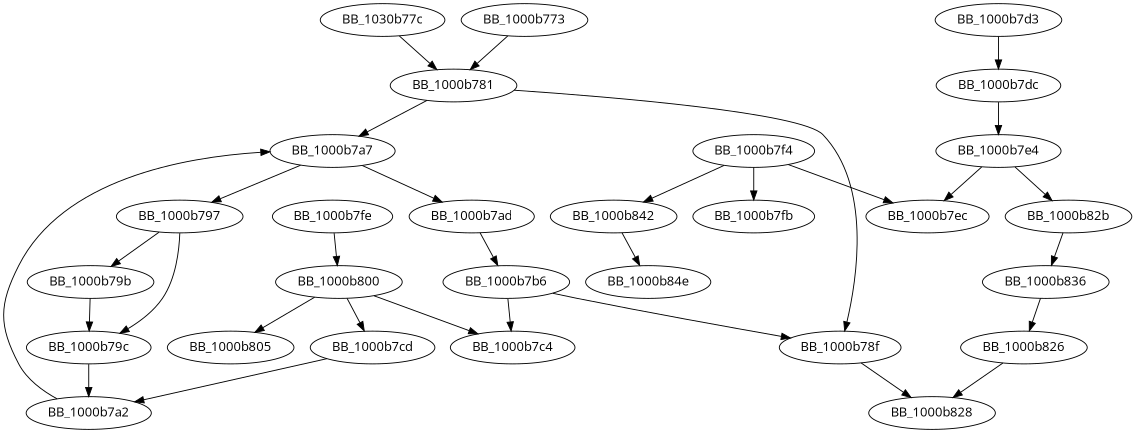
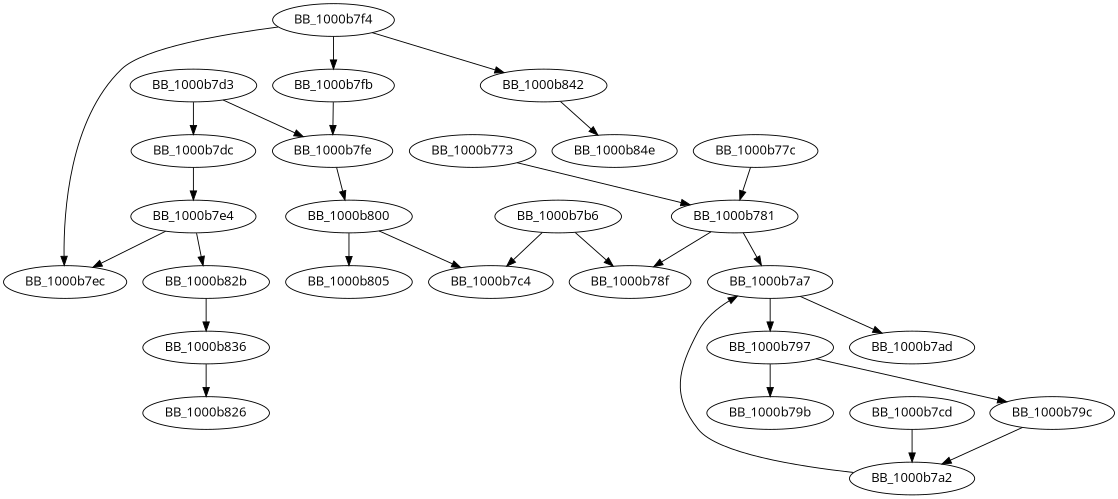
node "BB_1030b77c": label "BB_1030b77c" -> "BB_1000b77c"
edge "BB_1000b7fb" -> "BB_1000b7fe": added
edge "BB_1000b7d3" -> "BB_1000b7fe": added
edge "BB_1000b7ad" -> "BB_1000b7b6": removed
edge "BB_1000b79b" -> "BB_1000b79c": removed
edge "BB_1000b800" -> "BB_1000b7cd": removed
node "BB_1000b828": removed
